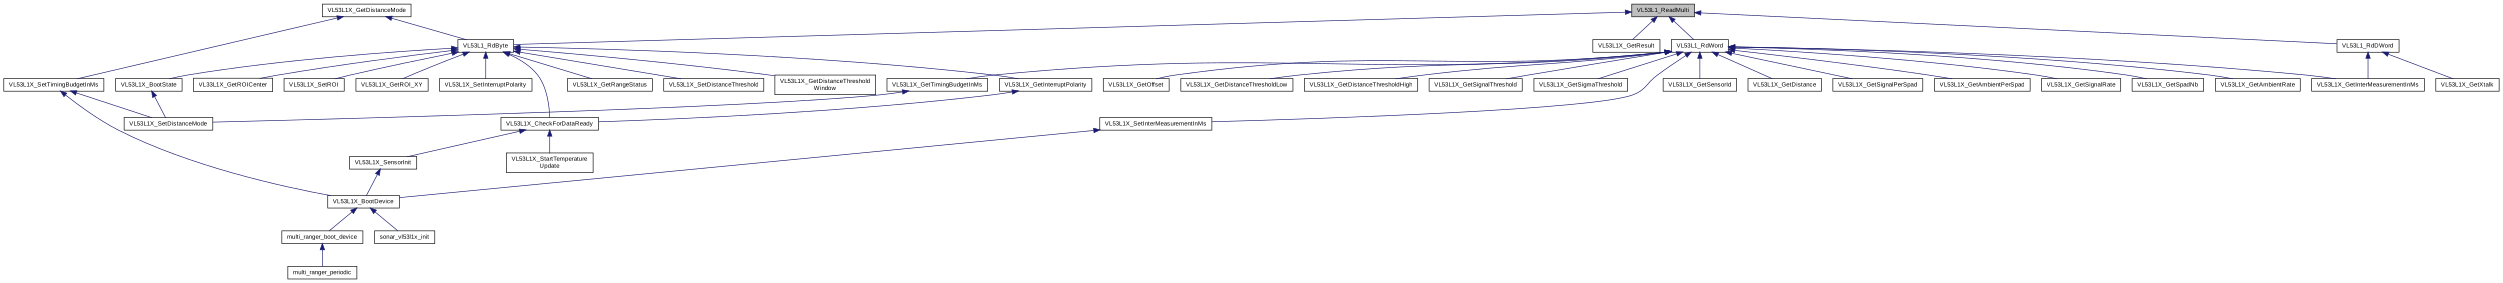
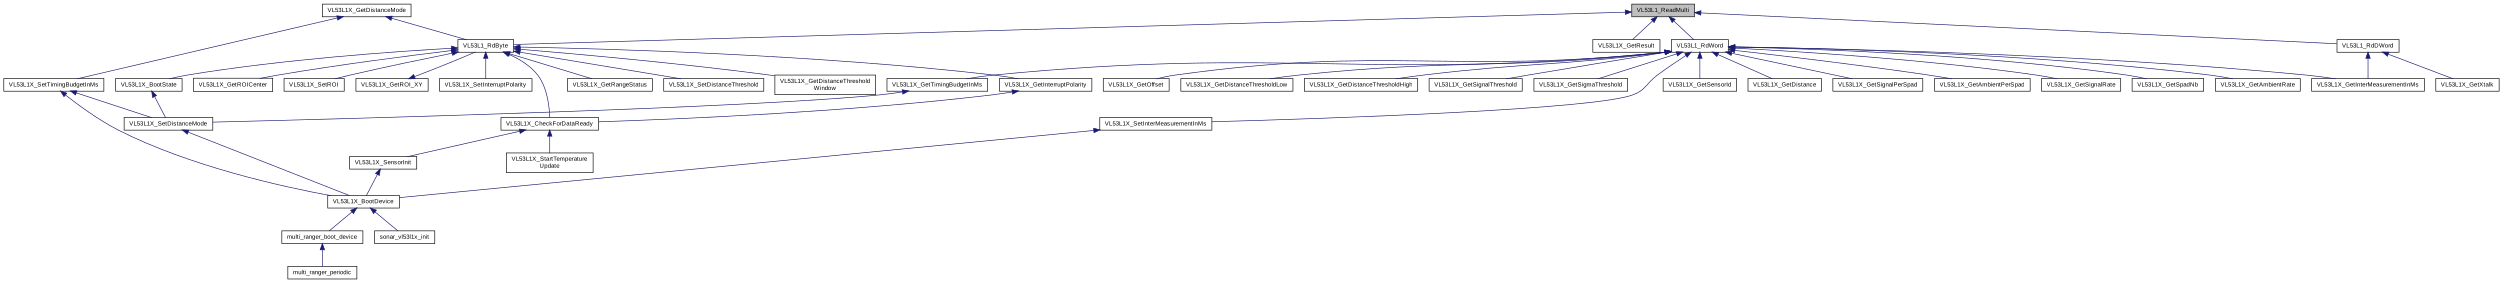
edge "VL53L1X_GetROI_XY" -> "VL53L1_RdByte": reversed
node "VL33L1X_GetROICenter": label "VL33L1X_GetROICenter" -> "VL53L1X_GetROICenter"
edge "VL53L1X_BootDevice" -> "VL53L1X_SetDistanceMode": added
